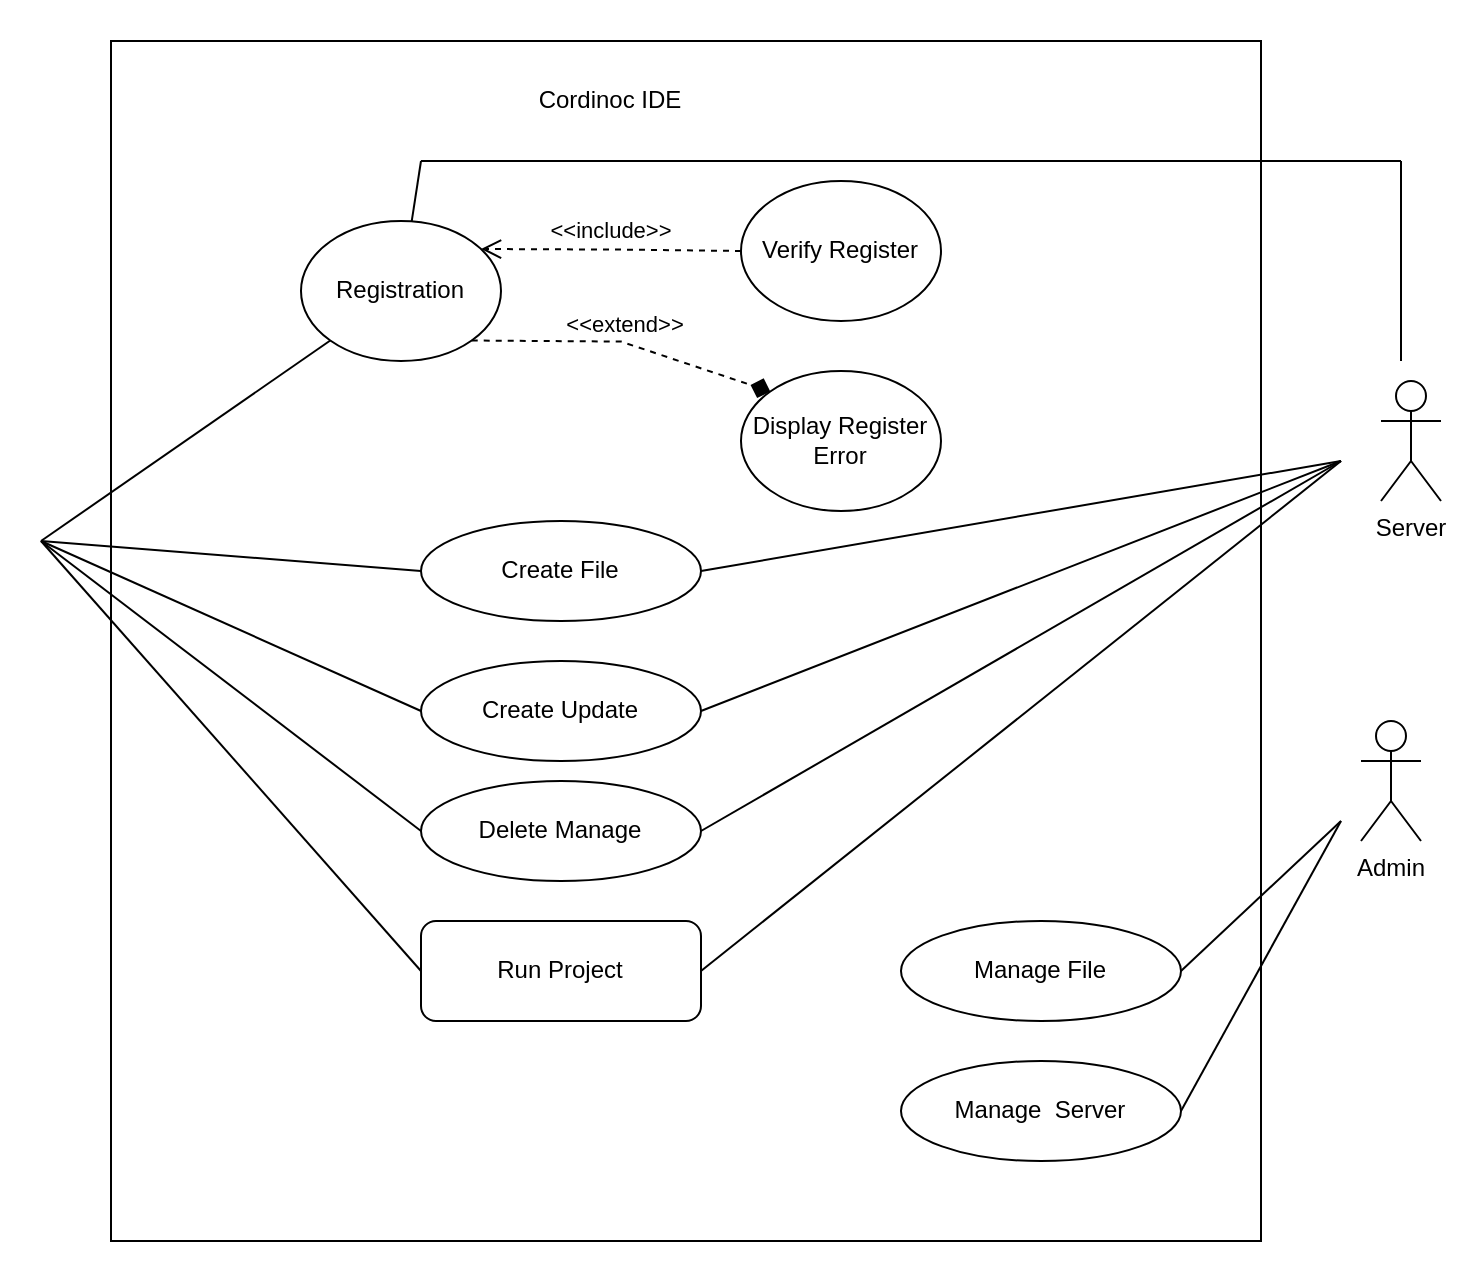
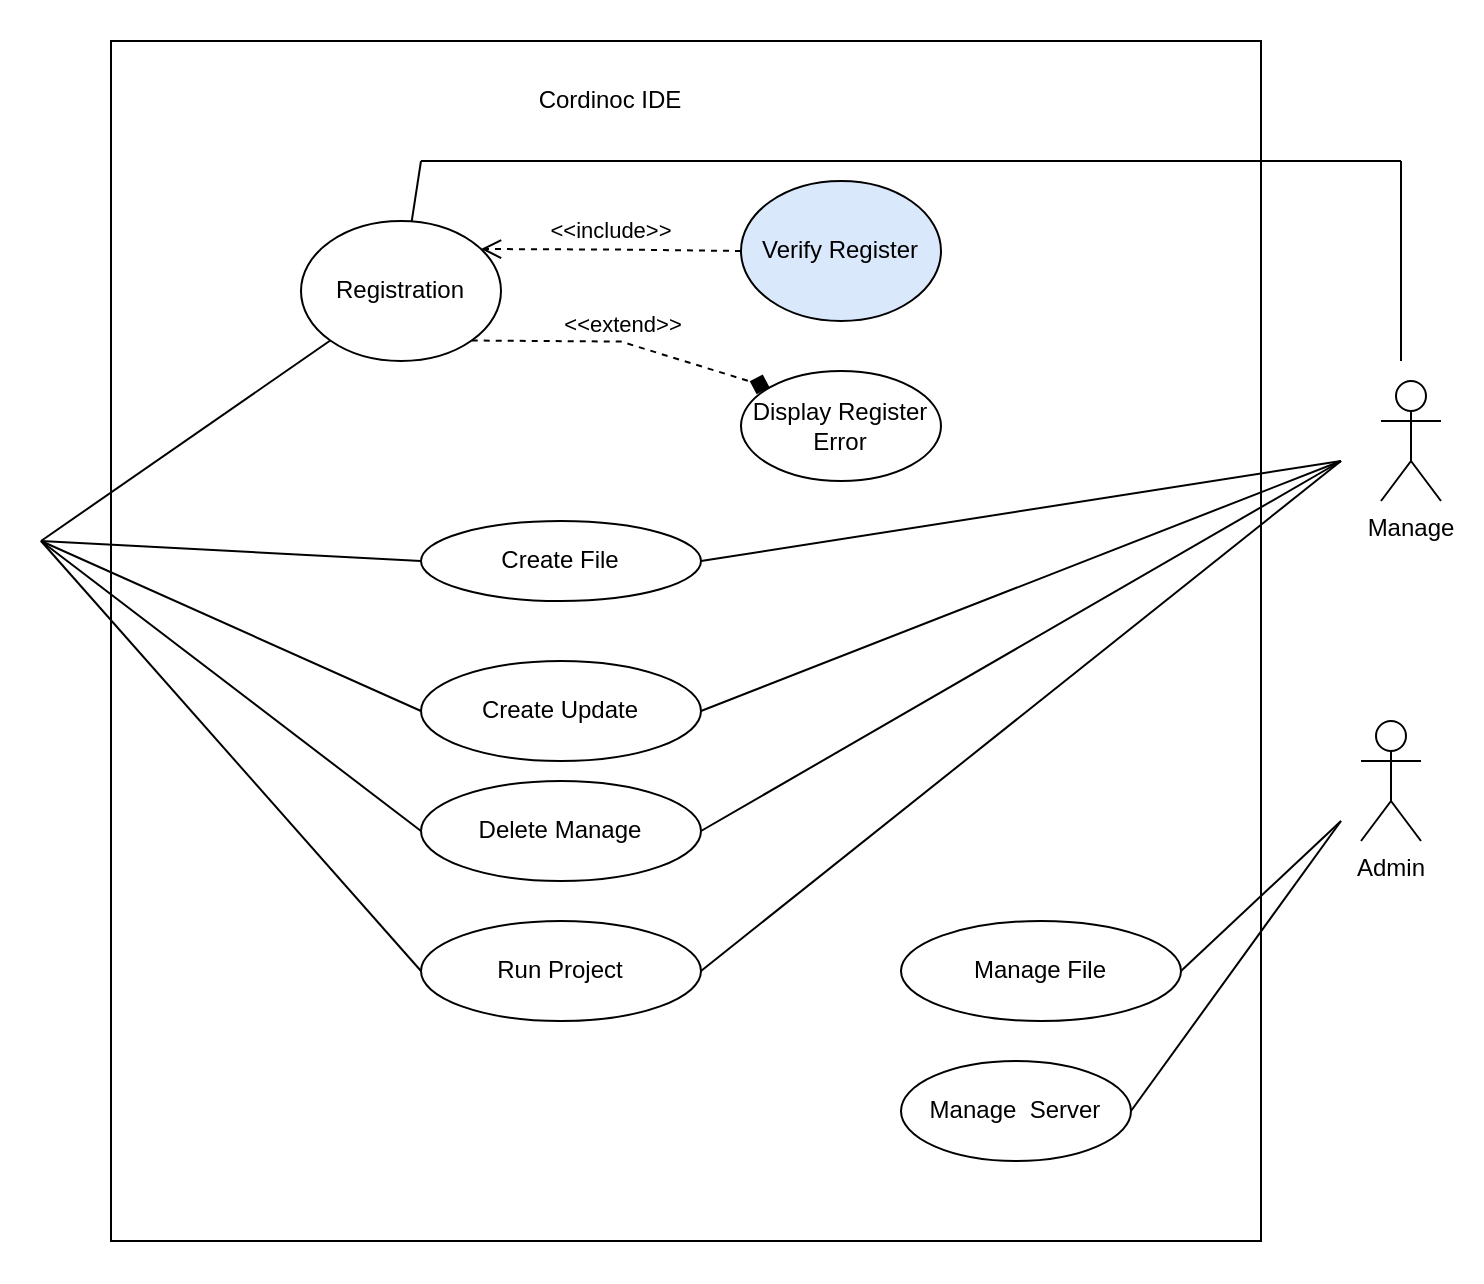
node "Verify Register": fillcolor #ffffff -> #dae8fc
node "Display Register Error": size 200x140 -> 200x110
node "Server": label "Server" -> "Manage"
node "Create File": size 280x100 -> 280x80
node "Run Project": shape rounded rectangle -> ellipse
node "Manage Server": size 280x100 -> 230x100
